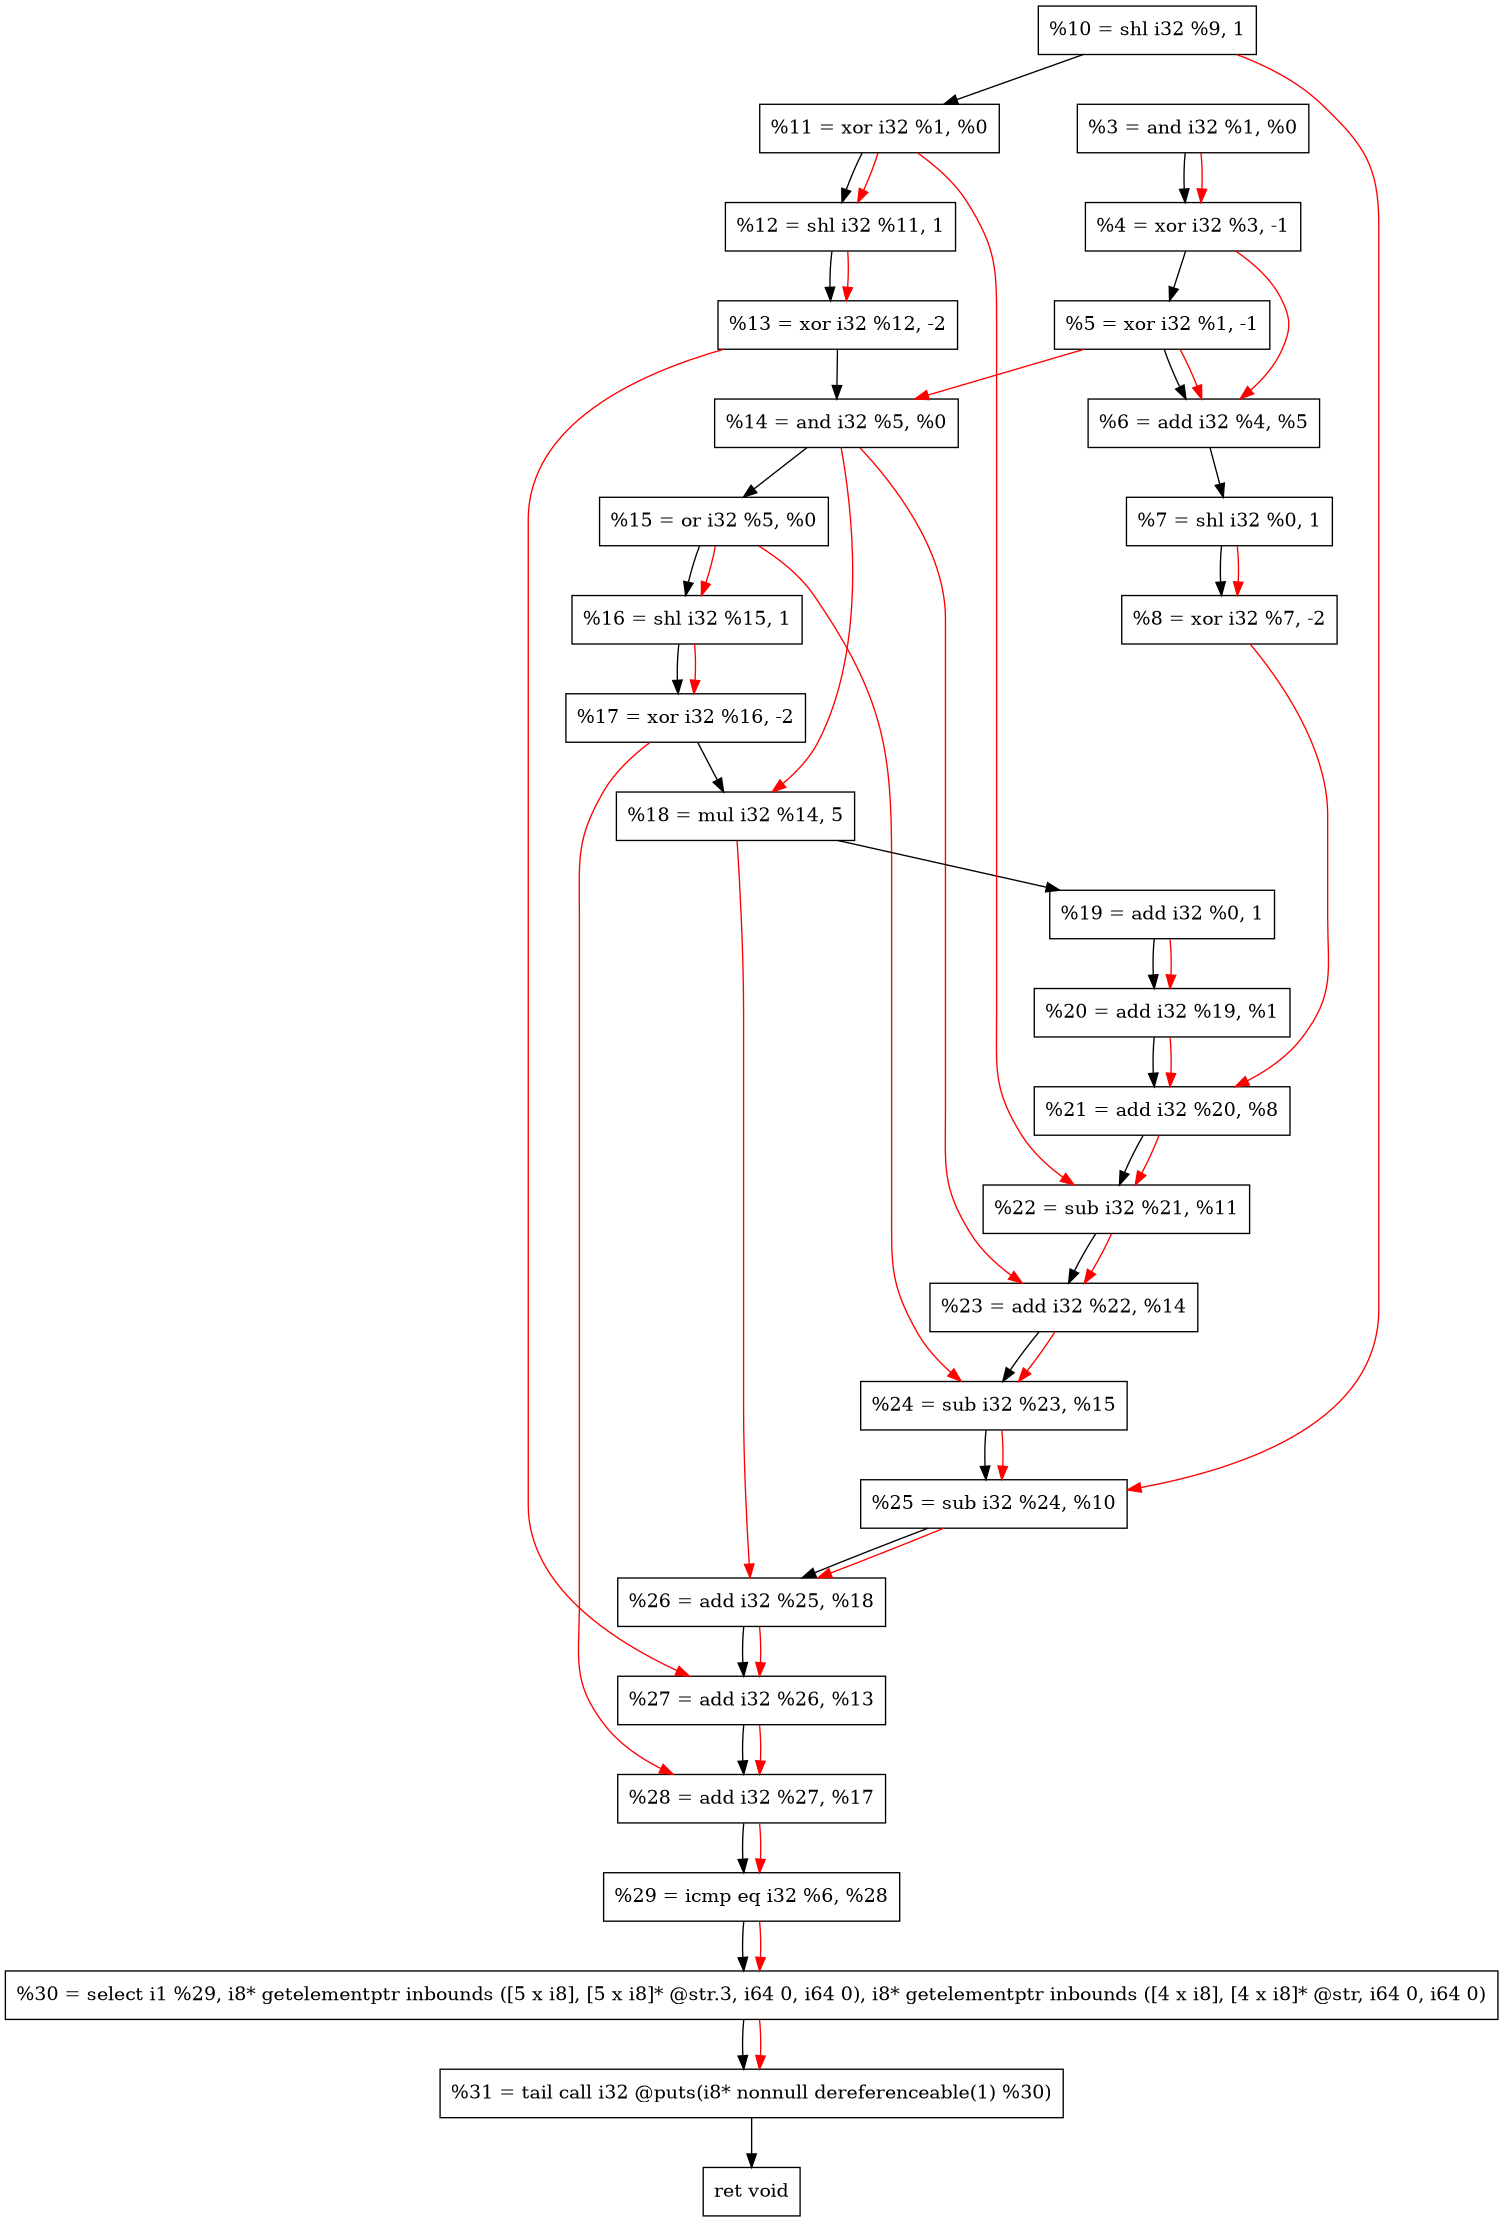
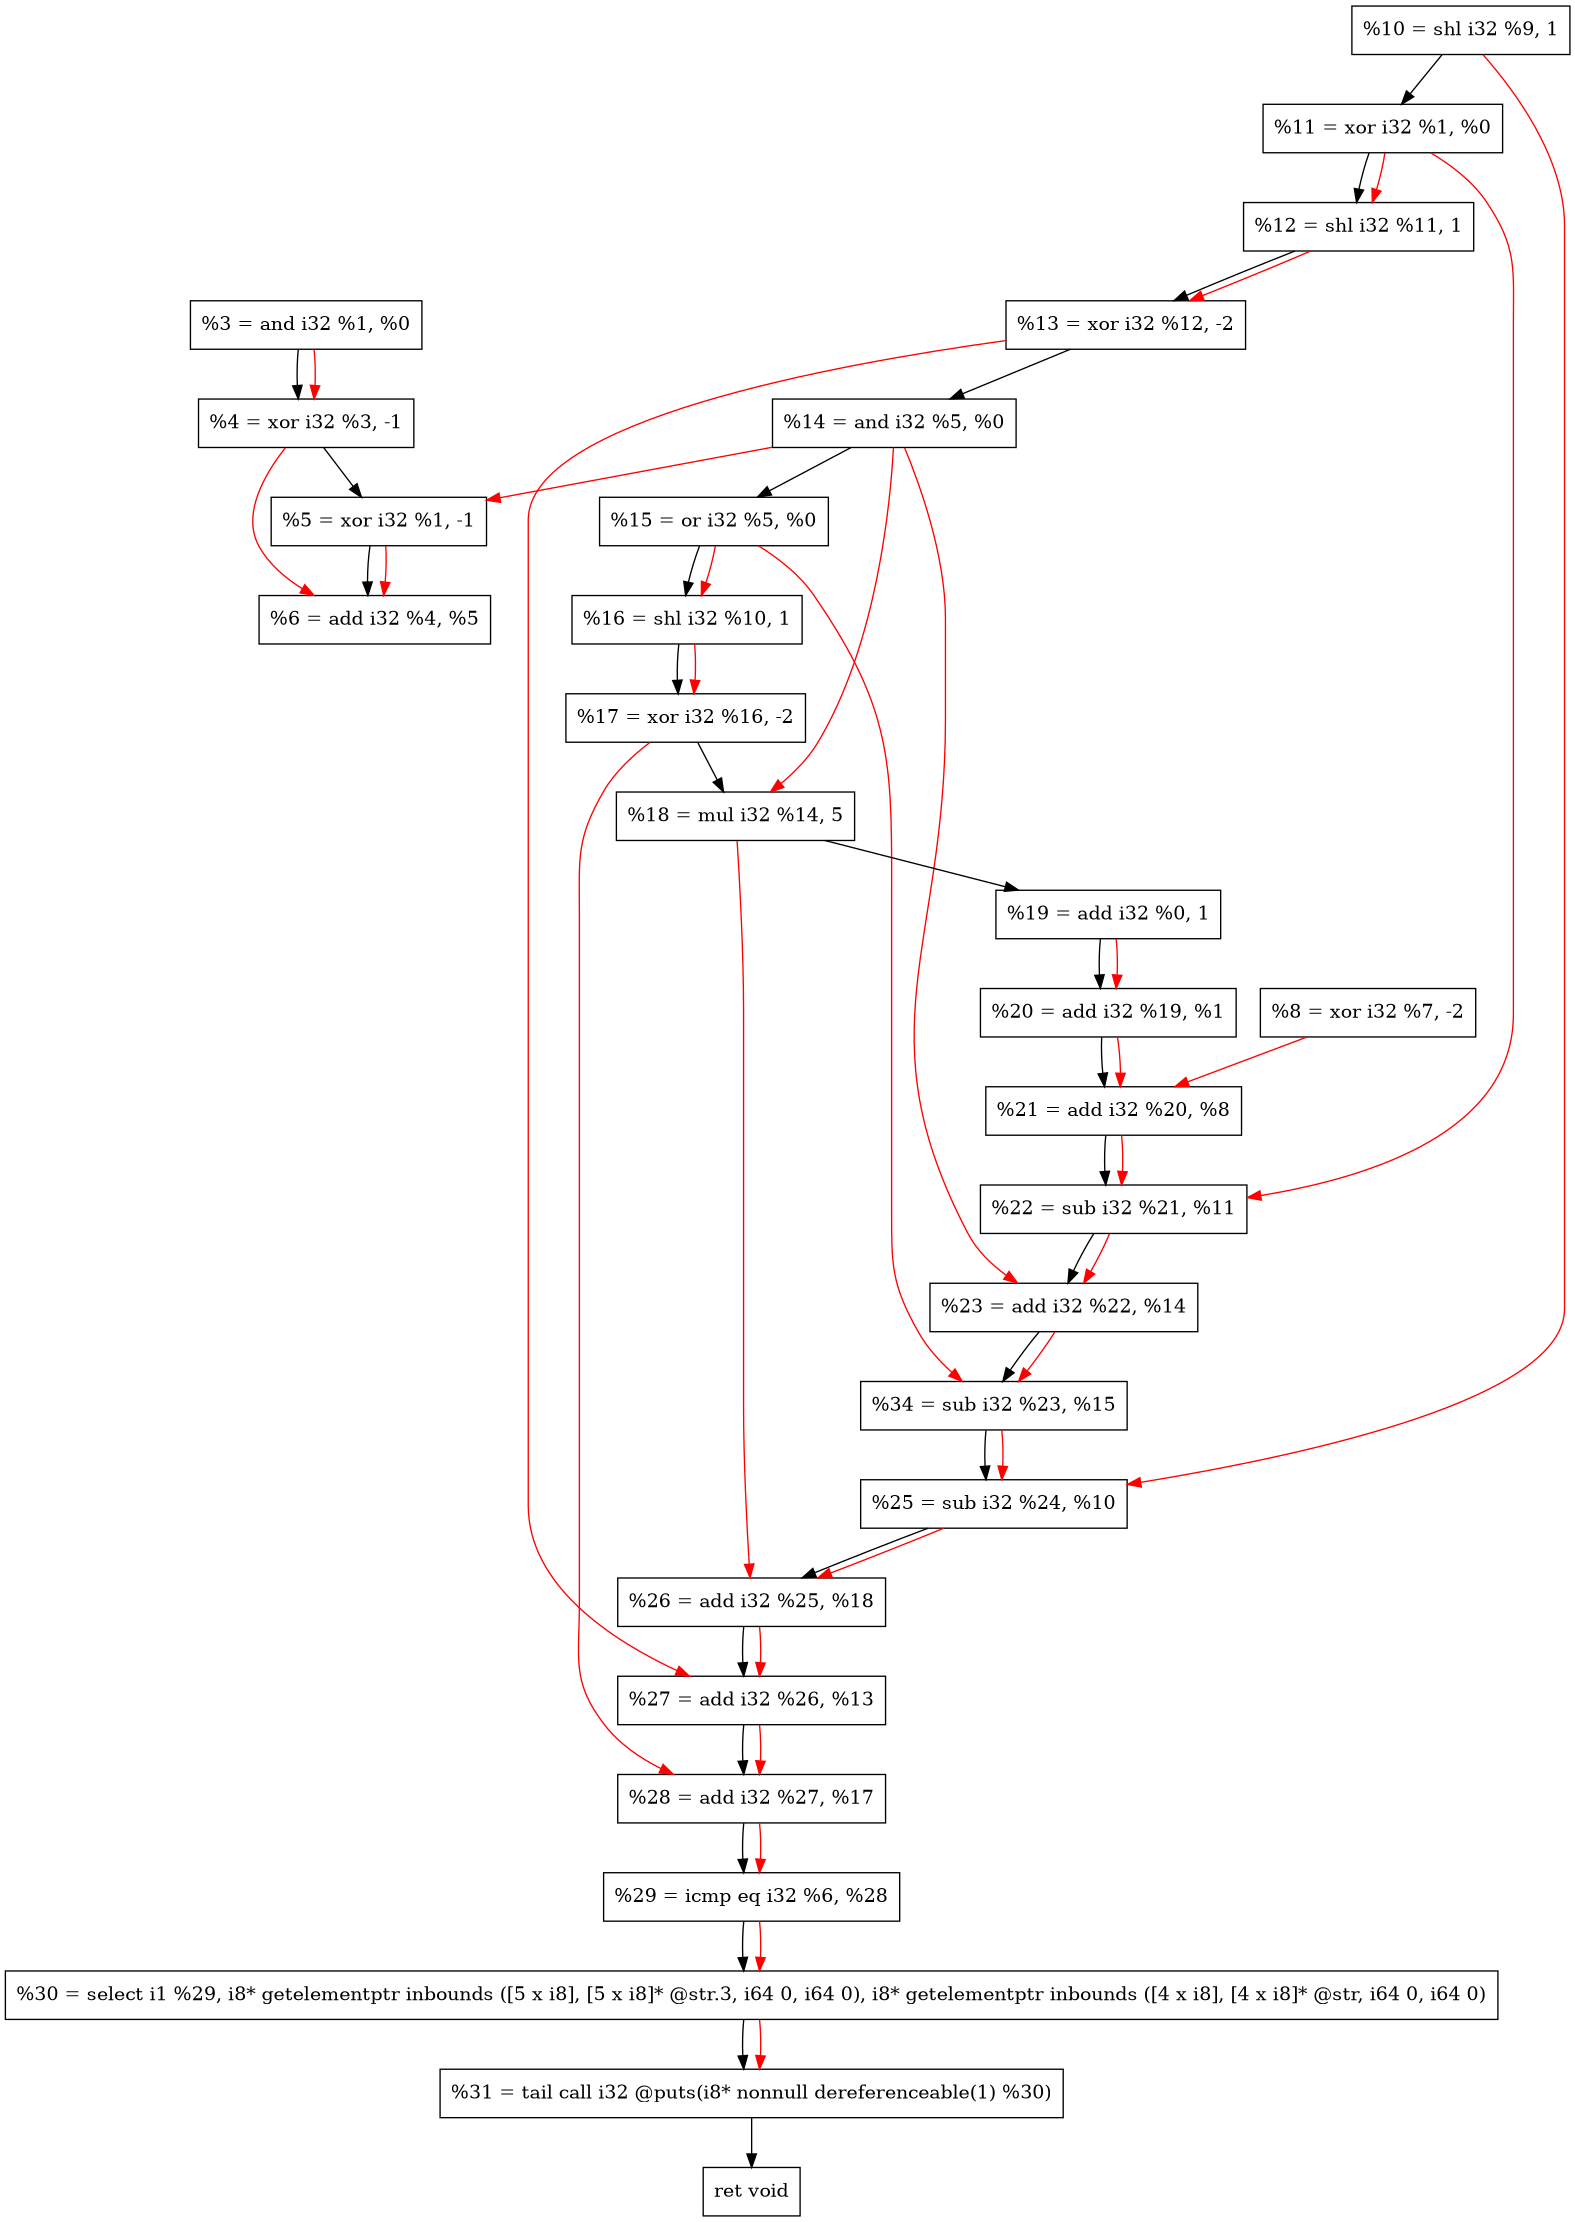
edge "%5 = xor i32 %1, -1" -> "%14 = and i32 %5, %0": reversed
node "%7 = shl i32 %0, 1": removed
node "%16 = shl i32 %15, 1": label "%16 = shl i32 %15, 1" -> "%16 = shl i32 %10, 1"
node "%24 = sub i32 %23, %15": label "%24 = sub i32 %23, %15" -> "%34 = sub i32 %23, %15"
